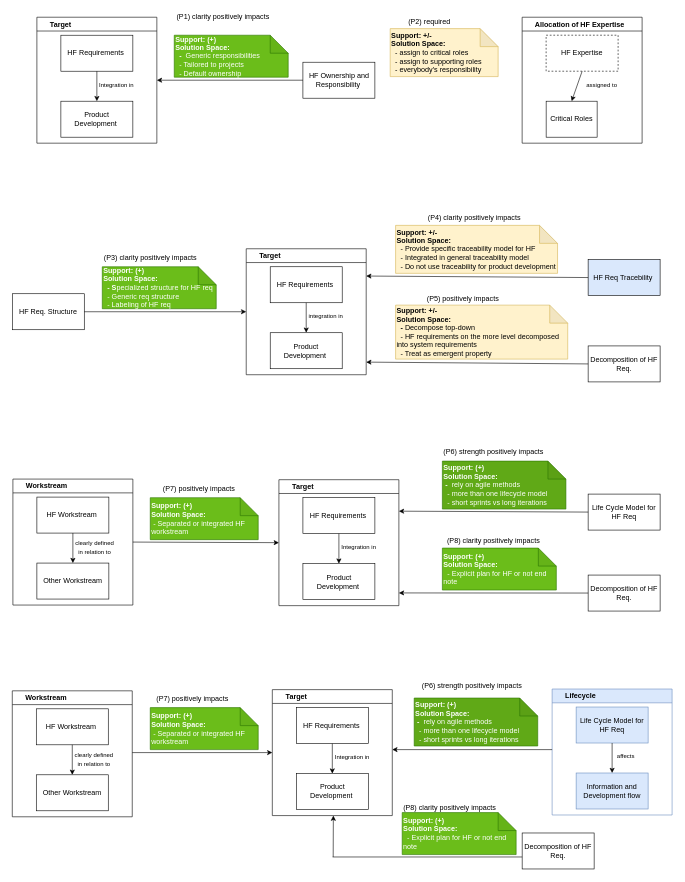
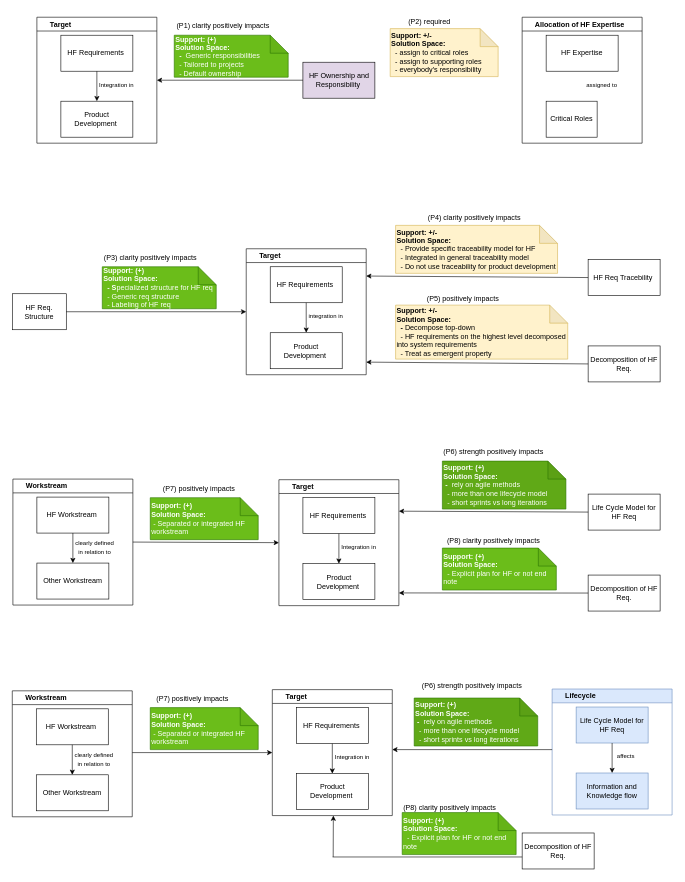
node "(P1) clarity positively impacts": moved (223, 17) -> (223, 26)
node "HF Expertise": style dashed -> solid
node "HF Ownership and Responsibility": fillcolor #ffffff -> #e1d5e7
edge "HF Expertise" -> "Critical Roles": removed
node "HF Req Tracebility": fillcolor #dae8fc -> #ffffff
node "HF Req. Structure": size 72x36 -> 54x36
node "Support: +/-Solution Space: - Decompose top-down - HF requirements on the more level decomposed into system requirements - Treat as emergent property": label "Support: +/-Solution Space: - Decompose top-down - HF requirements on the more level decomposed into system requirements - Treat as emergent property" -> "Support: +/-Solution Space: - Decompose top-down - HF requirements on the highest level decomposed into system requirements - Treat as emergent property"
node "Information and Development flow": label "Information and Development flow" -> "Information and Knowledge flow"
